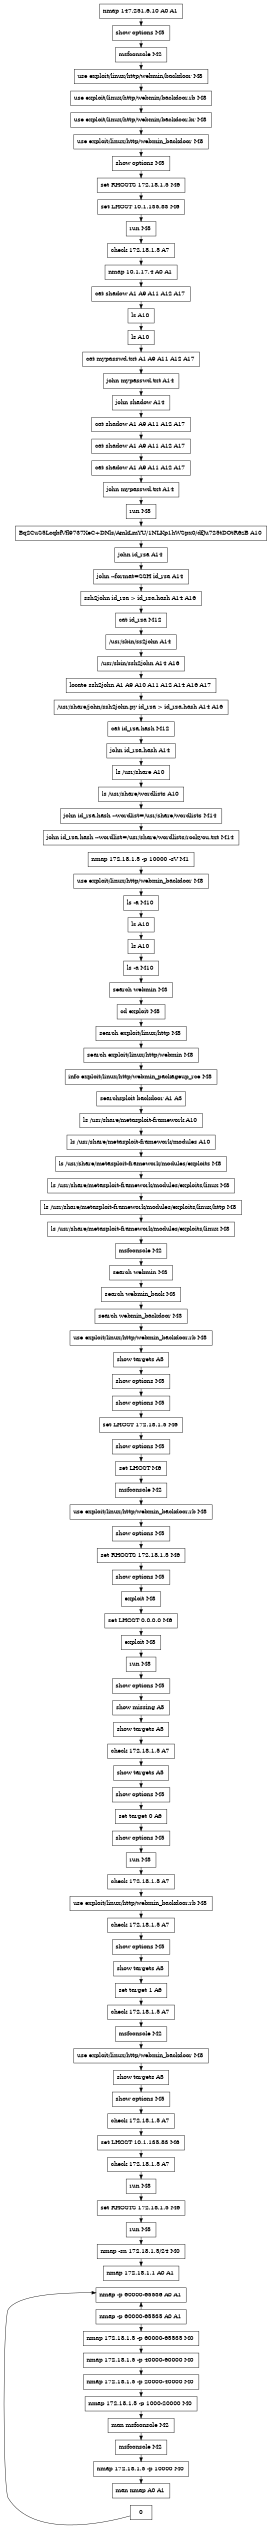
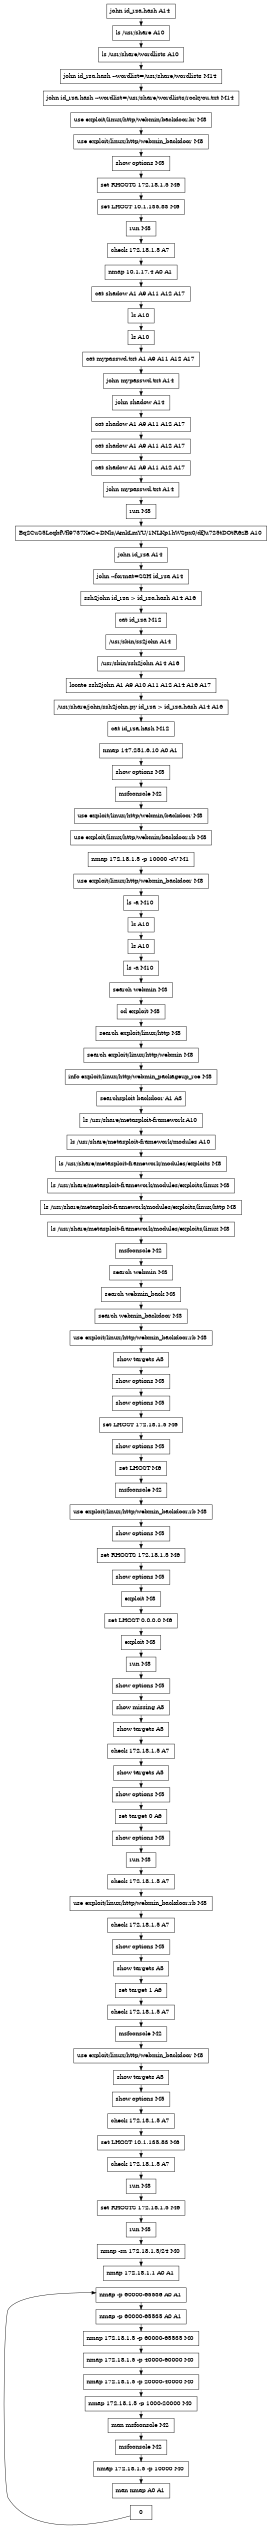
edge "use exploit/linux/http/webmin/backdoor.rb M8" -> "use exploit/linux/http/webmin/backdoor.br M8": removed
edge "cat id_rsa.hash M12" -> "john id_rsa.hash A14": removed
edge "nmap -p 60000-65535 A0 A1" -> "nmap -p 60000-65536 A0 A1": reversed
